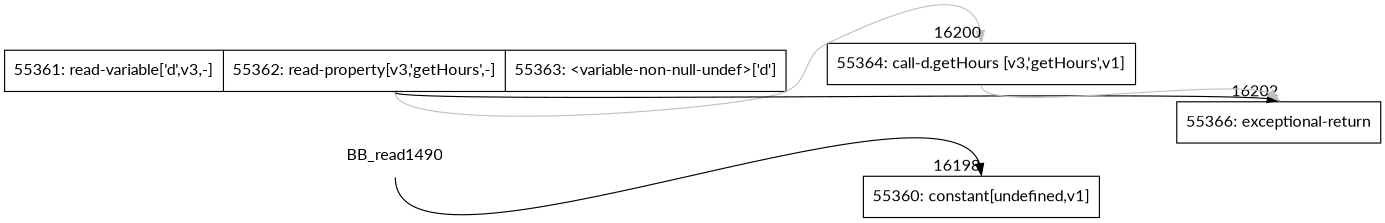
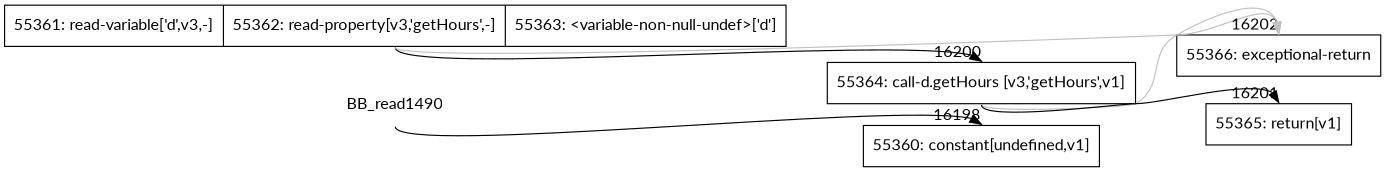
edge "55361: read-variable['d',v3,-]" -> "55366: exceptional-return": color black -> gray
edge "55361: read-variable['d',v3,-]" -> "55364: call-d.getHours [v3,'getHours',v1]": color gray -> black
node "55365: return[v1]": added
